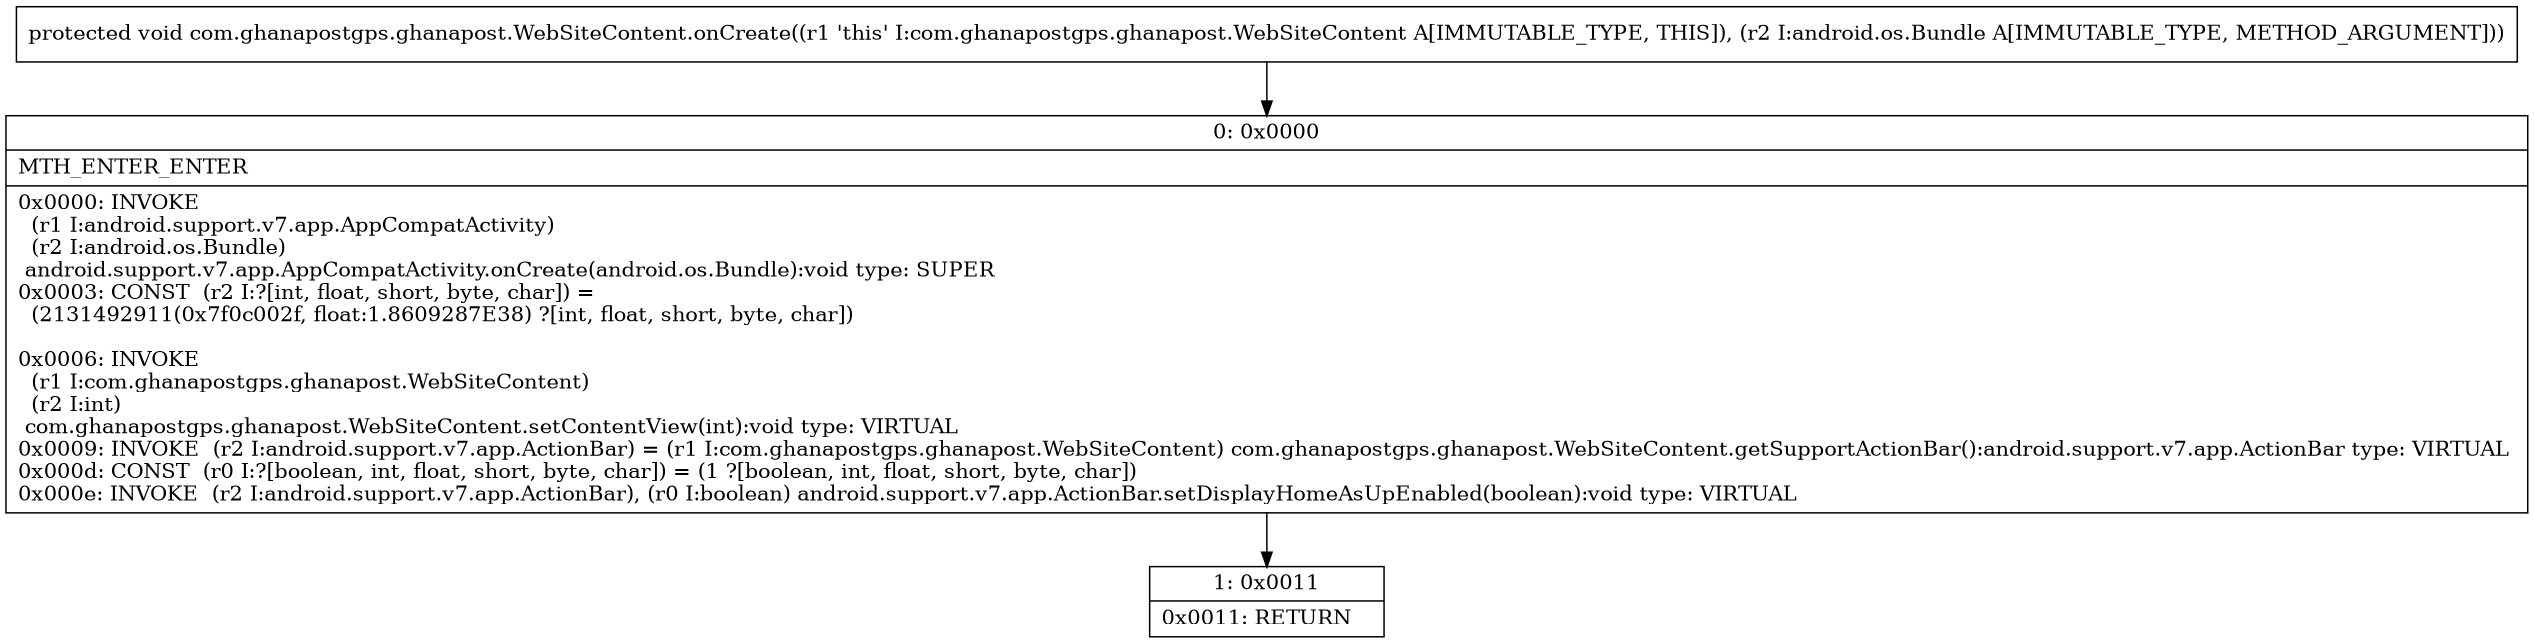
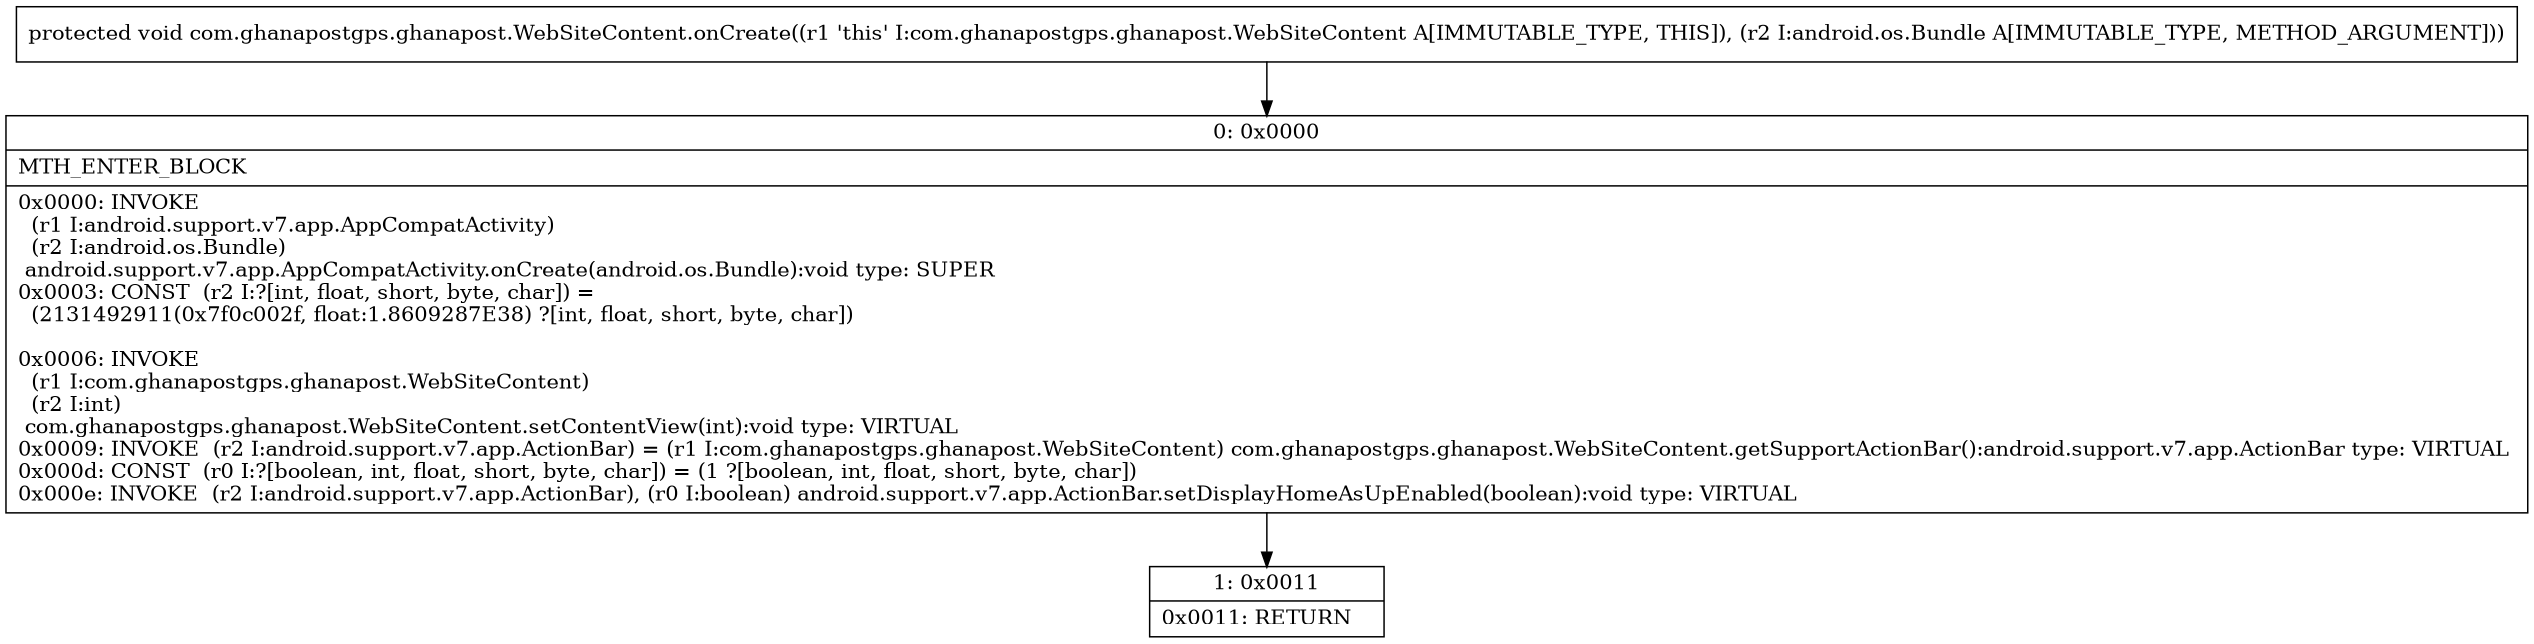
node "0: 0x0000": text "MTH_ENTER_ENTER" -> "MTH_ENTER_BLOCK"
